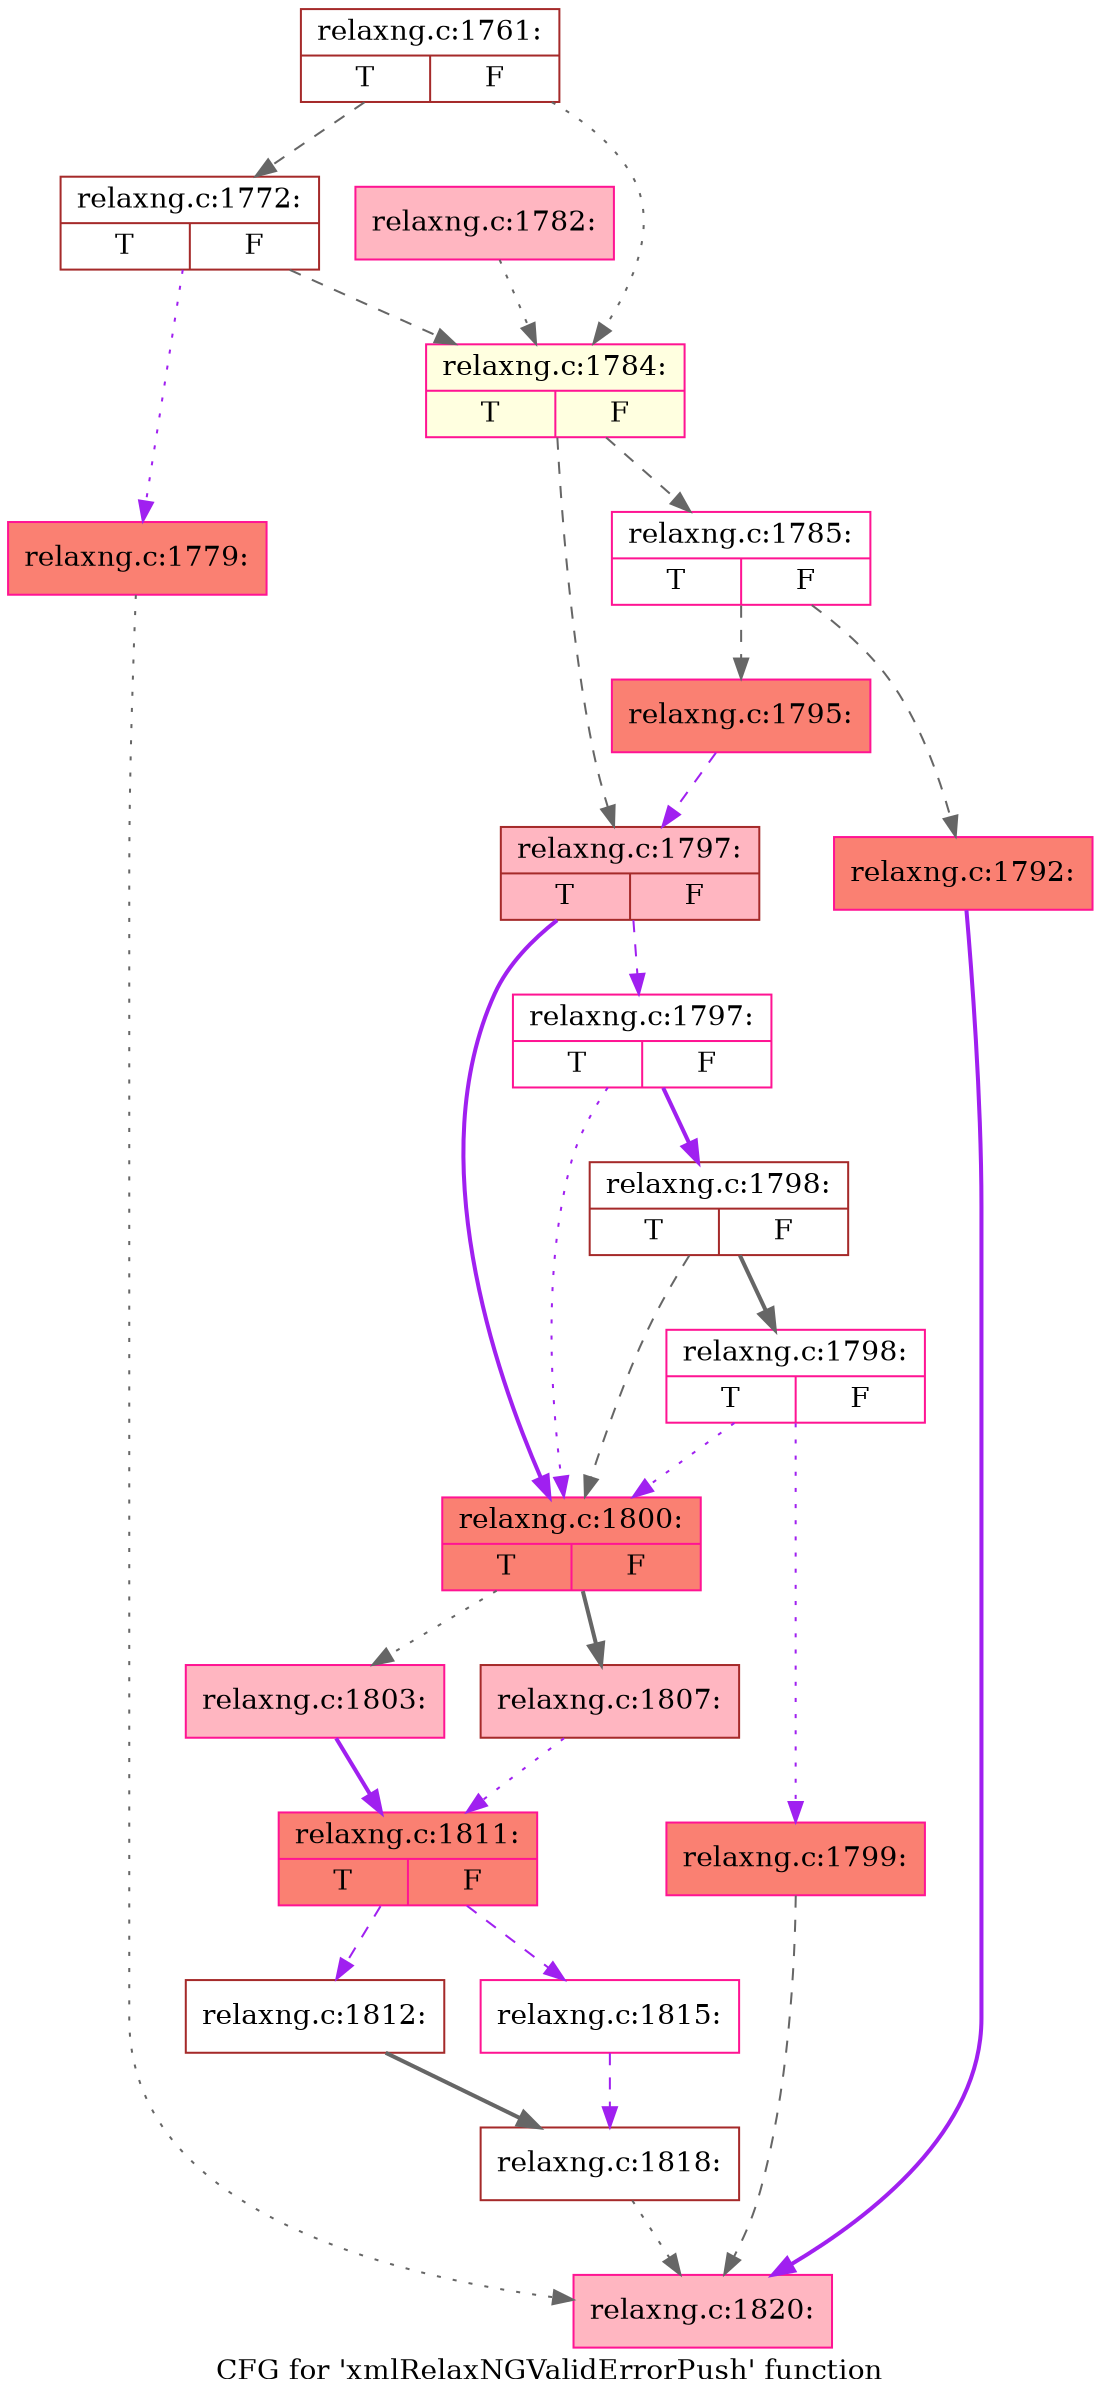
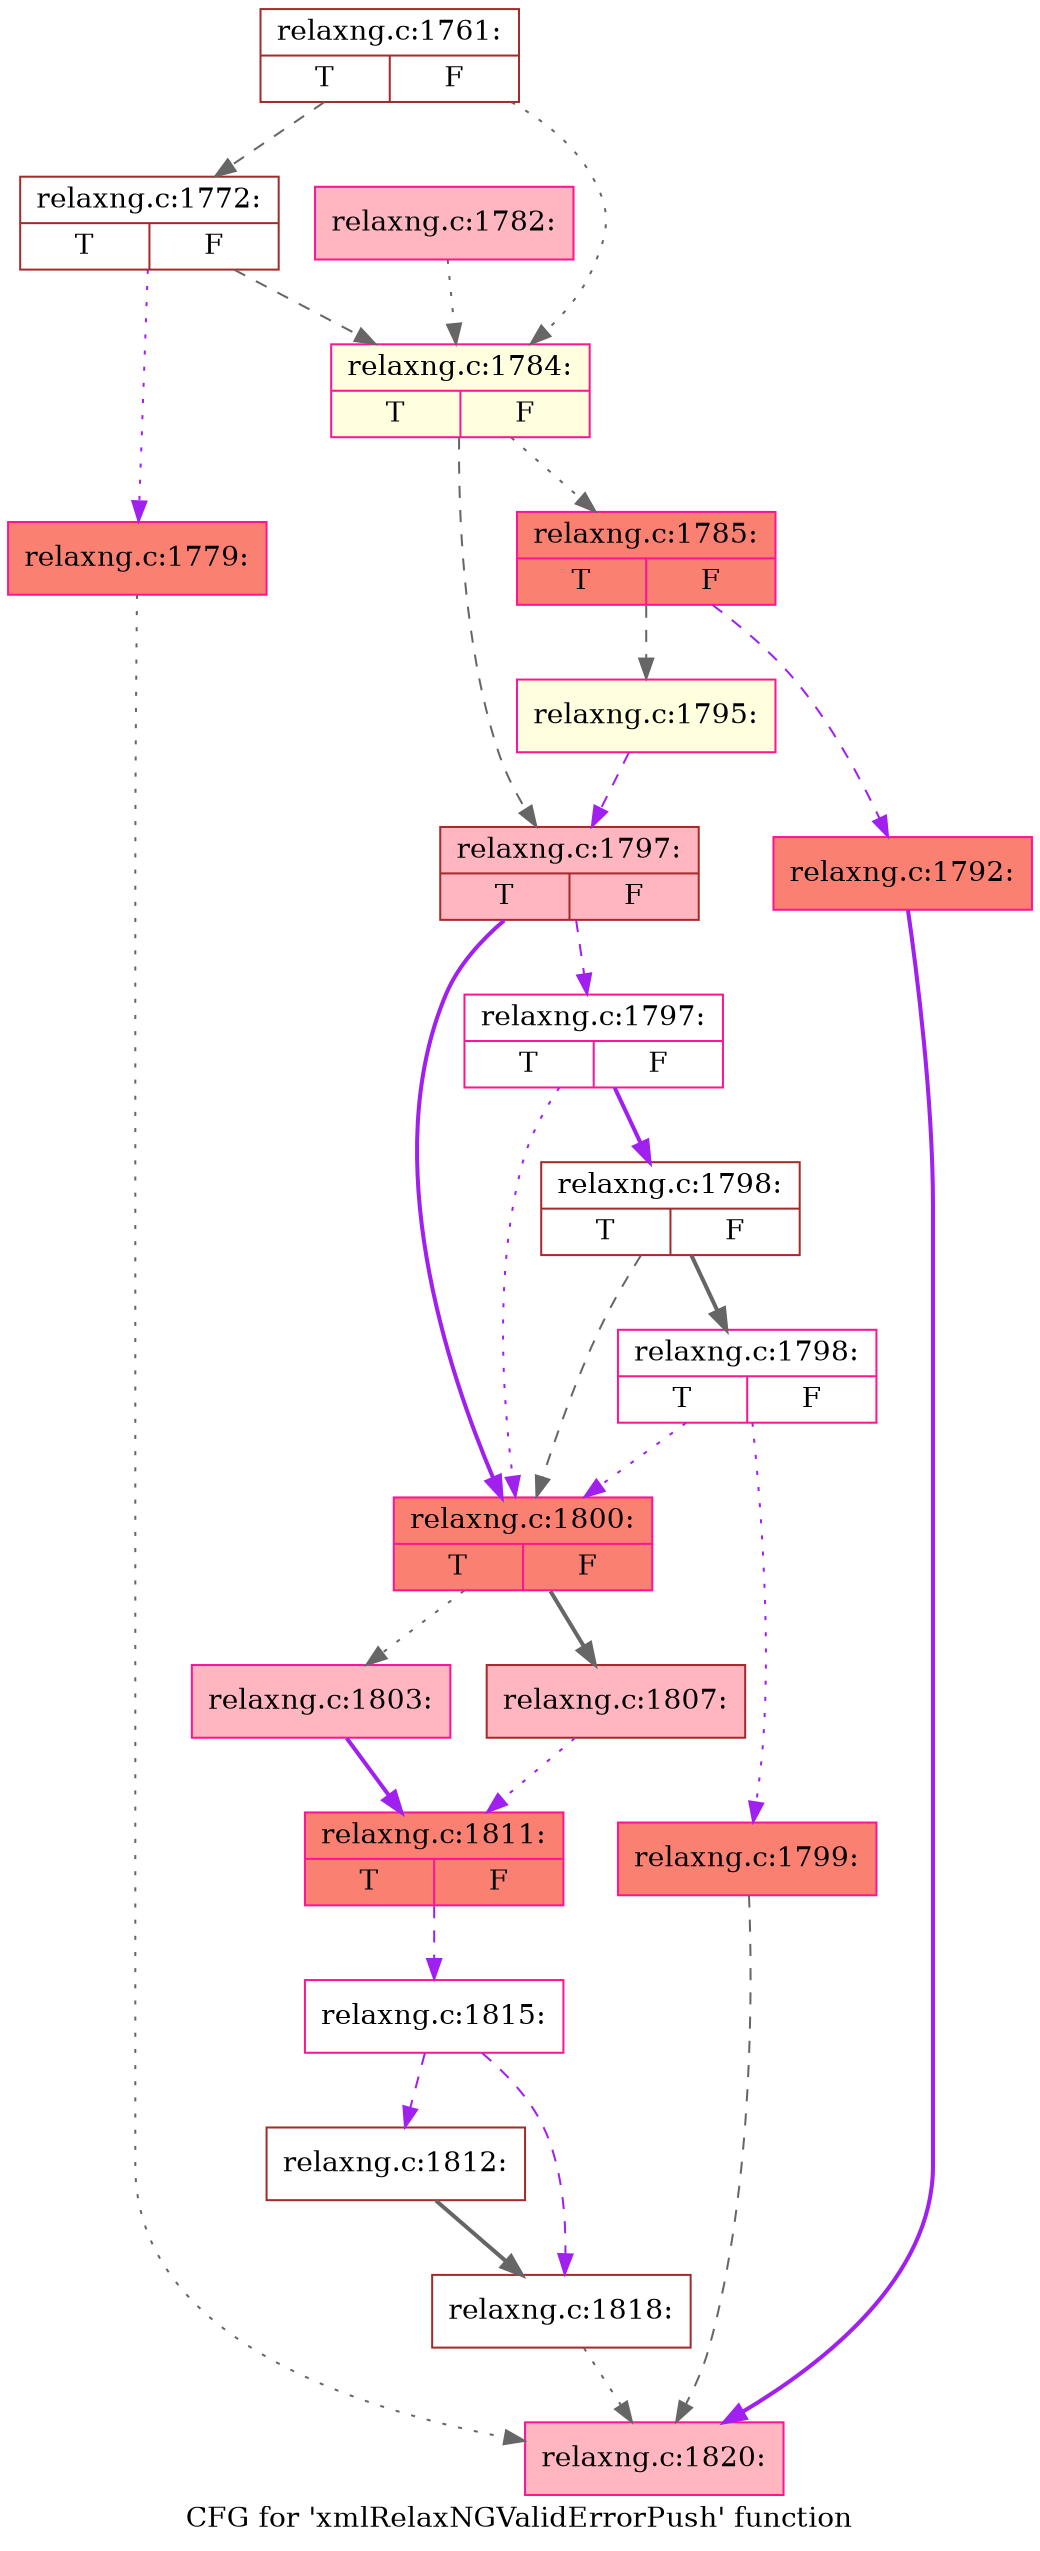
edge "relaxng.c:1784:" -> "relaxng.c:1785:": style dashed -> dotted
node "relaxng.c:1785:": fillcolor white -> salmon
edge "relaxng.c:1785:" -> "relaxng.c:1792:": color gray40 -> purple
node "relaxng.c:1795:": fillcolor salmon -> lightyellow
edge "relaxng.c:1811:" -> "relaxng.c:1812:": now "relaxng.c:1815:" -> "relaxng.c:1812:"
